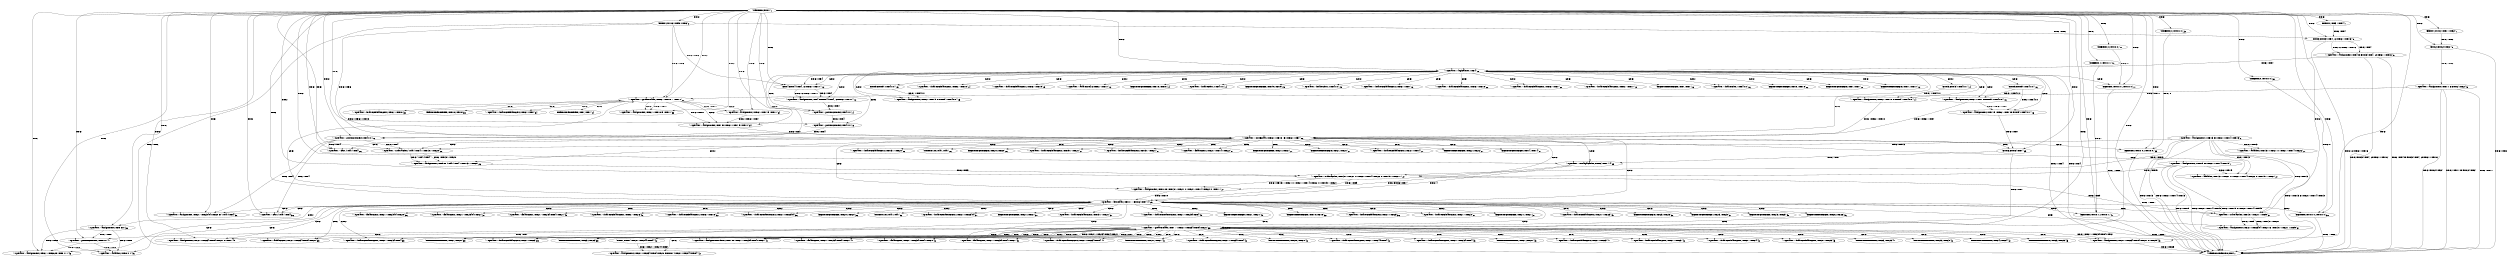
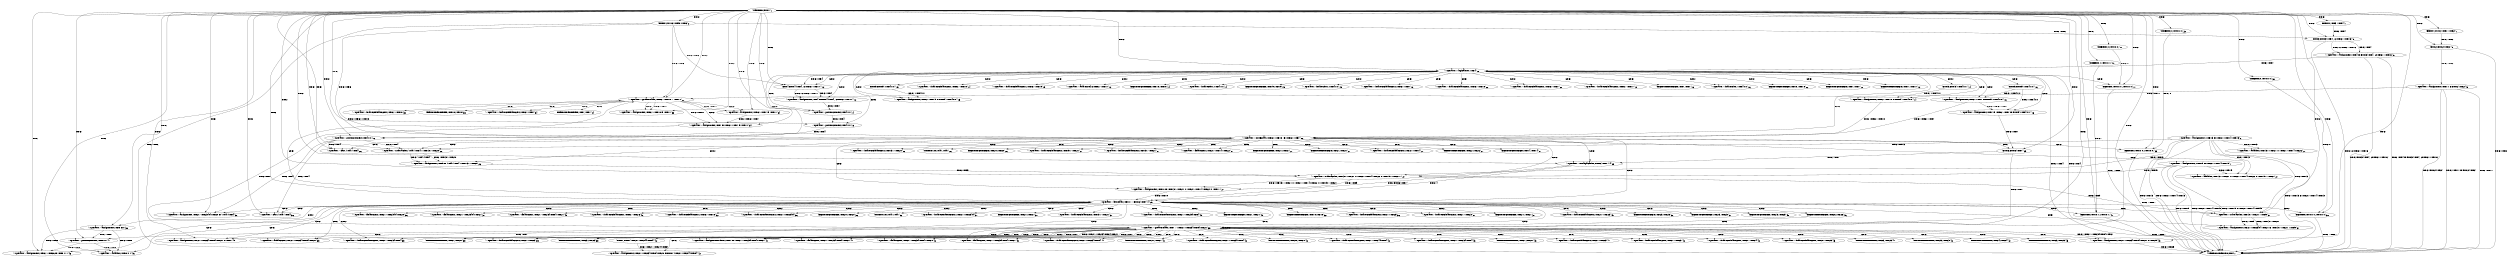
edge "(<operator>.assignment,VAR7 = VAR6->VAR7 = VAR11)" -> "(<operator>.notEquals,VAR6->VAR18 != VAR6->VAR7)": now "(<operator>.assignment,VAR7 = VAR6->VAR7 = VAR11)" -> "(<operator>.greaterThan,VAR7 > VAR2->VAR23[VAR8].VAR21)"
